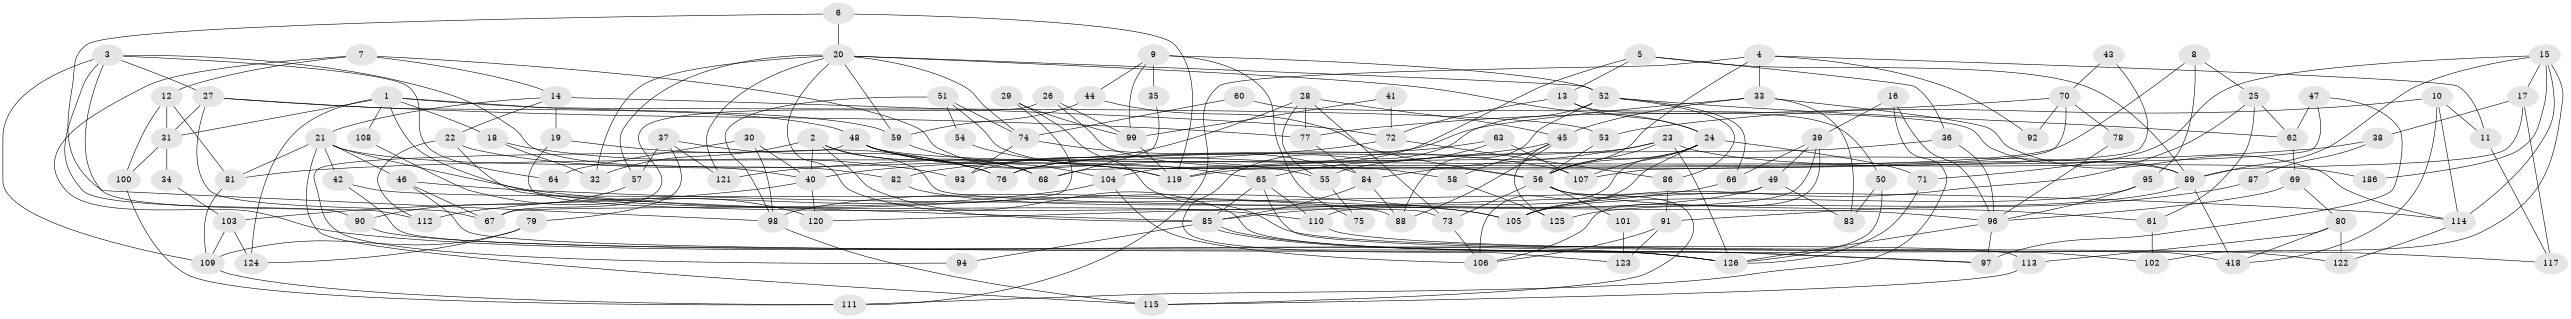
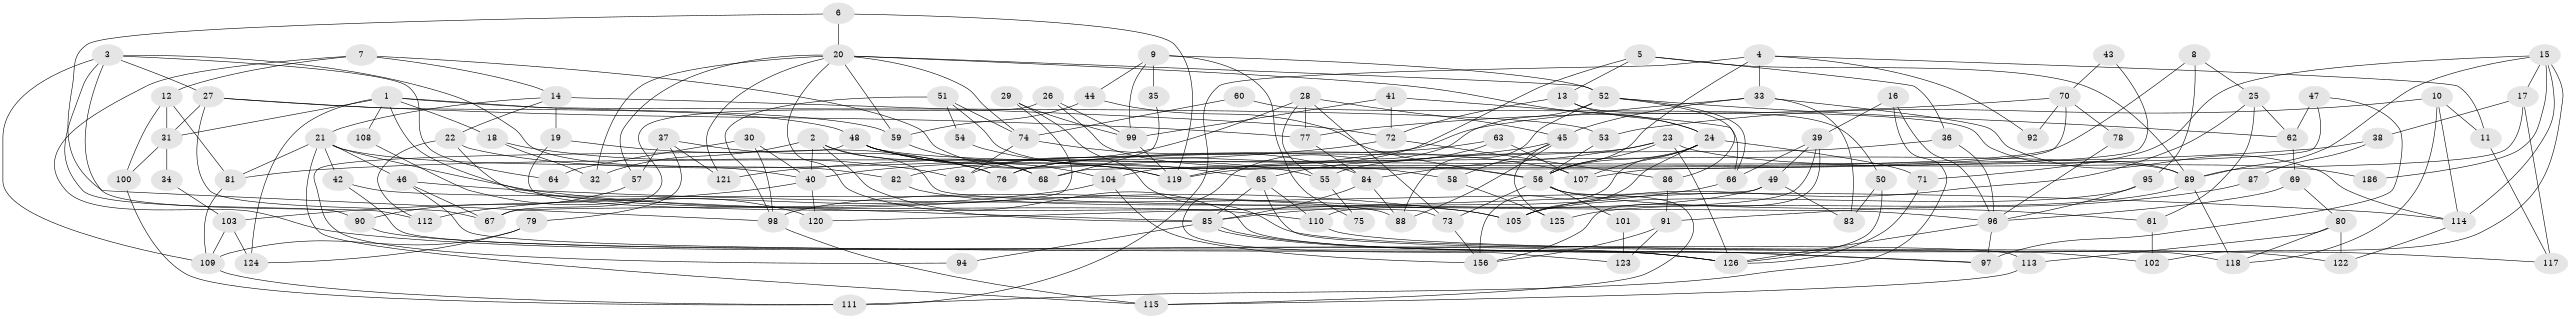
edge "41" -- "66": added
node "106": label "106" -> "156"
node "418": label "418" -> "118"
